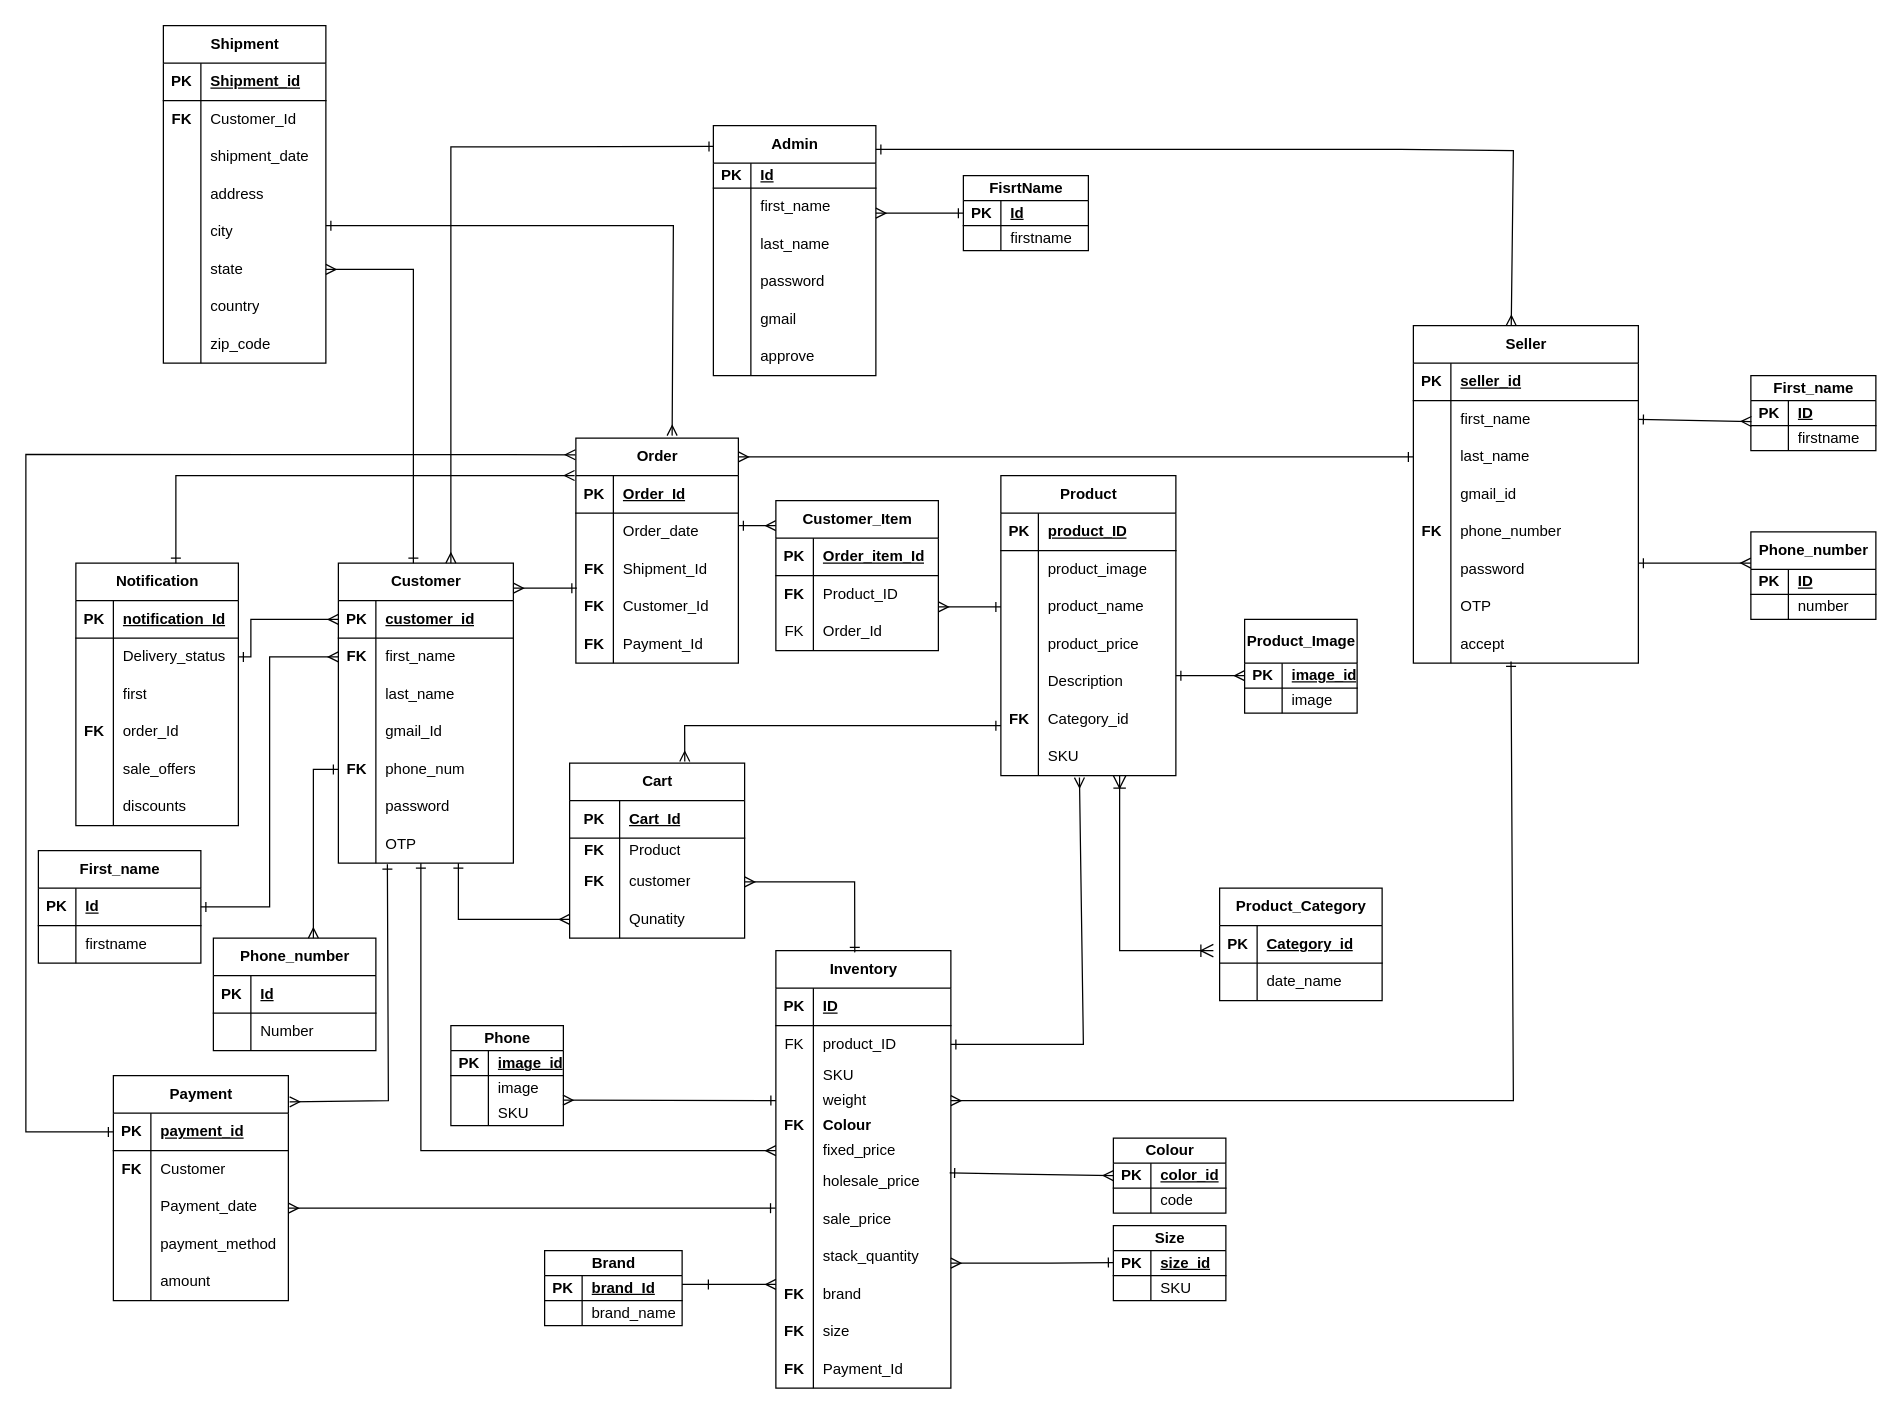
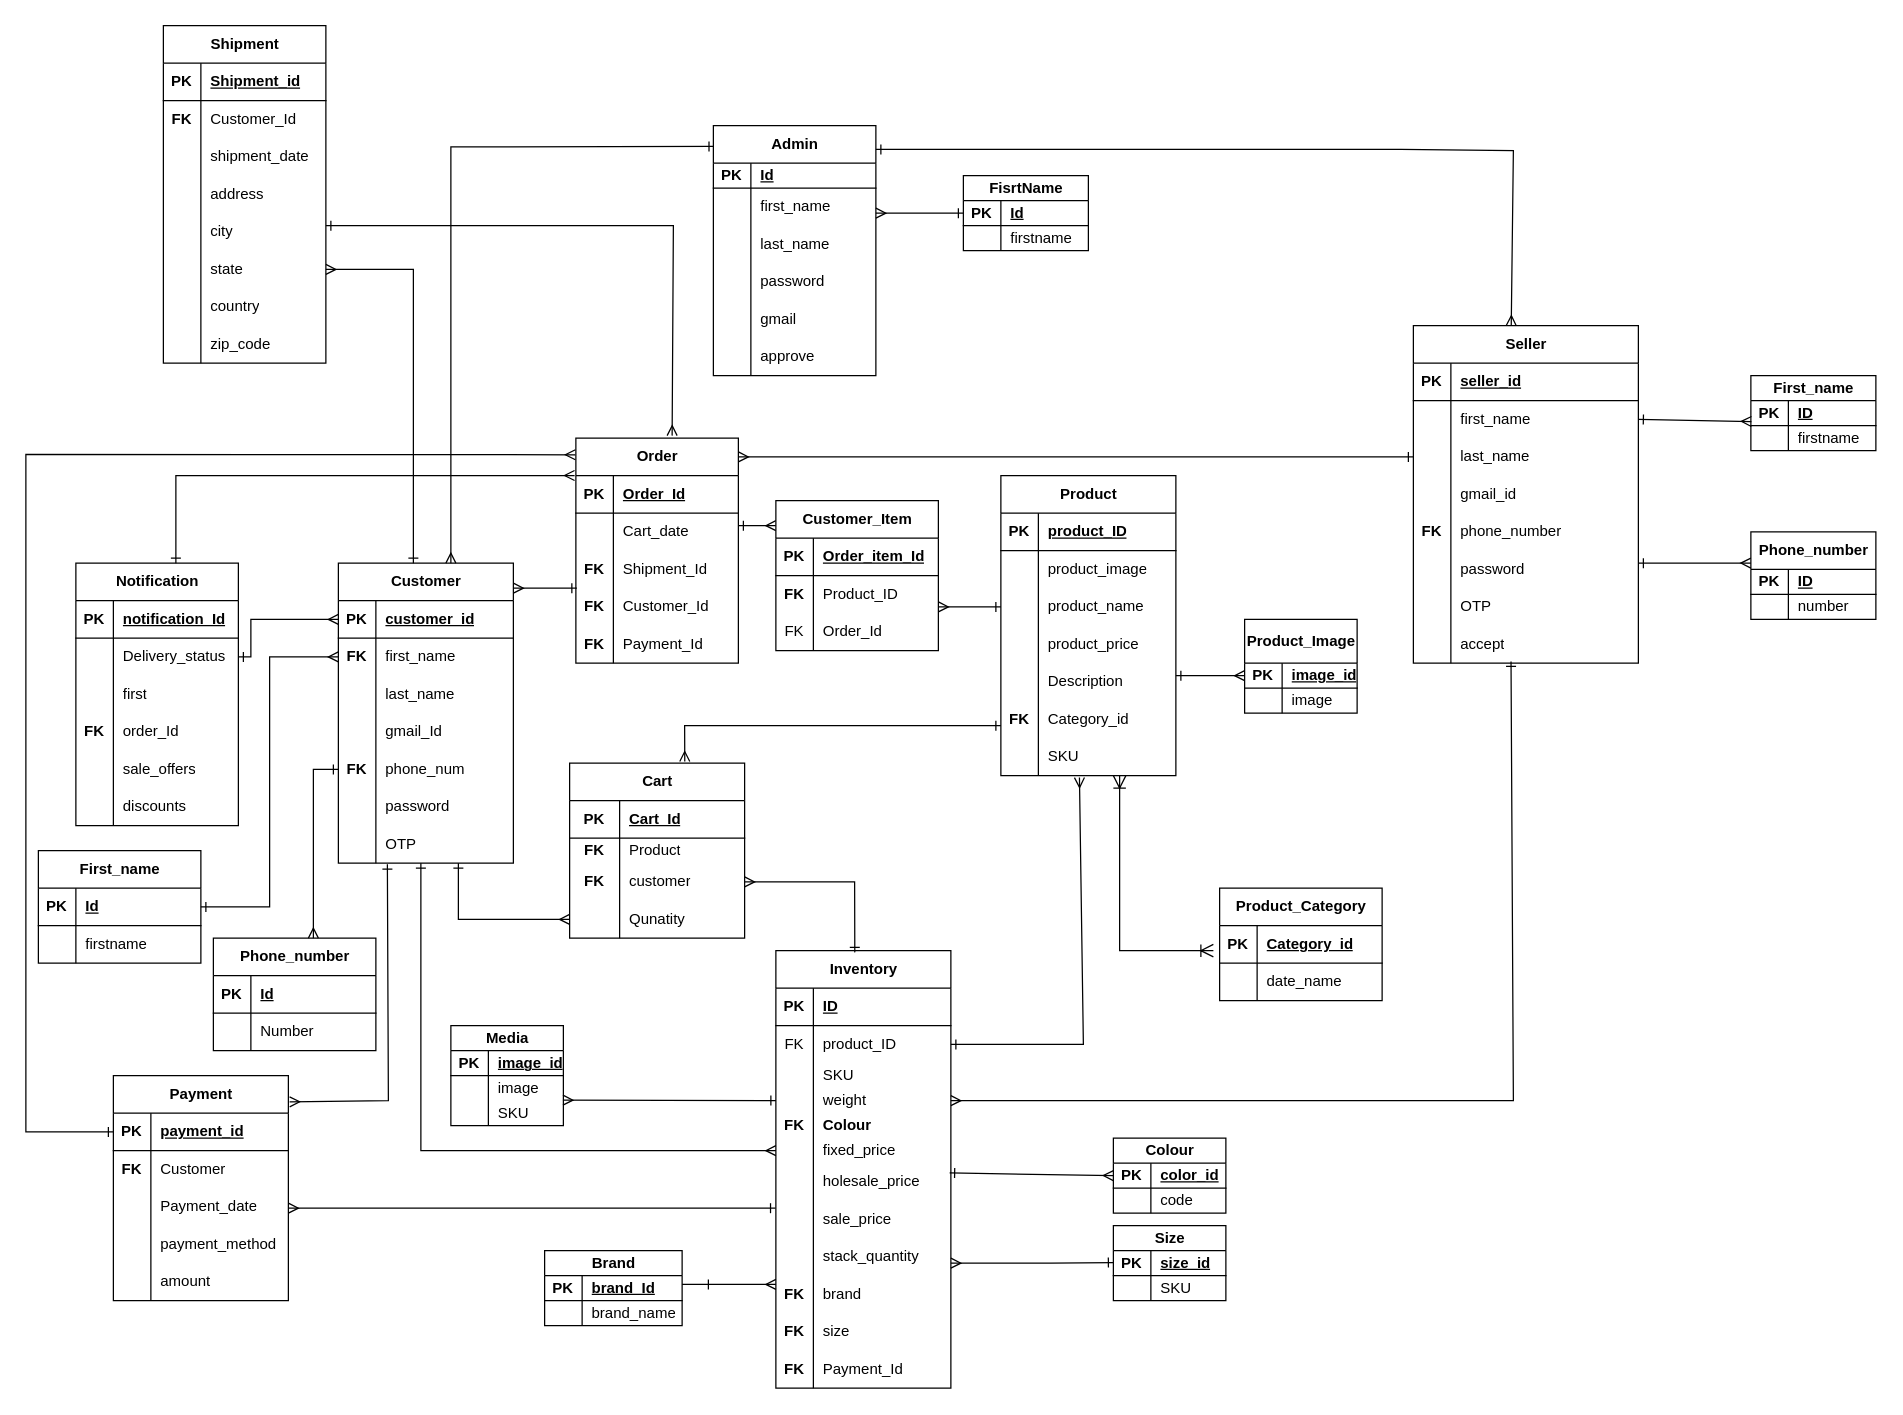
node "Order_date": label "Order_date" -> "Cart_date"
node "Phone": label "Phone" -> "Media"
